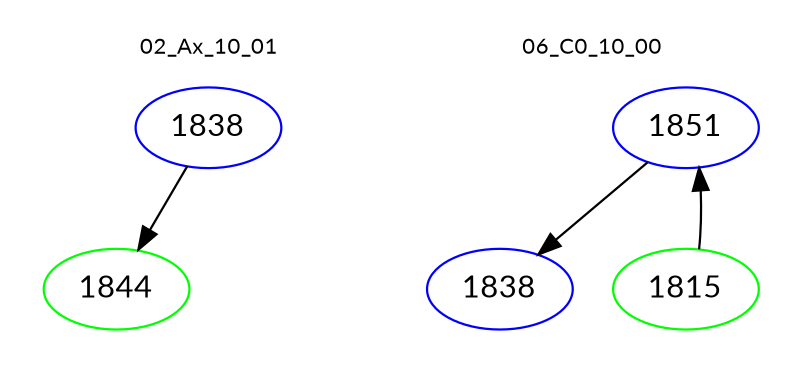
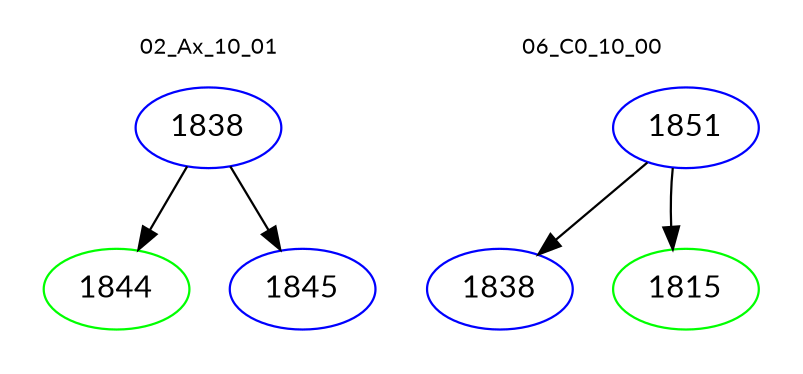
edge "1815" -> "1851": reversed
node "1845": added
